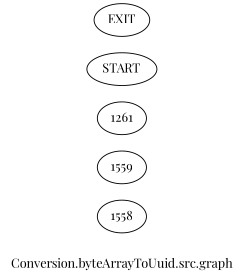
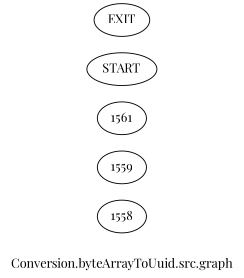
node "1261": label "1261" -> "1561"
